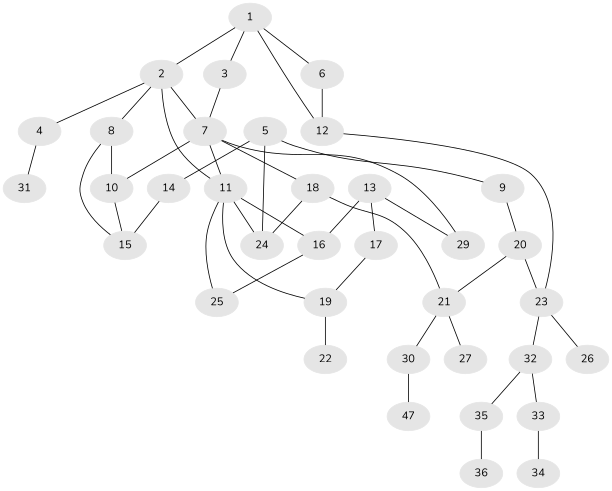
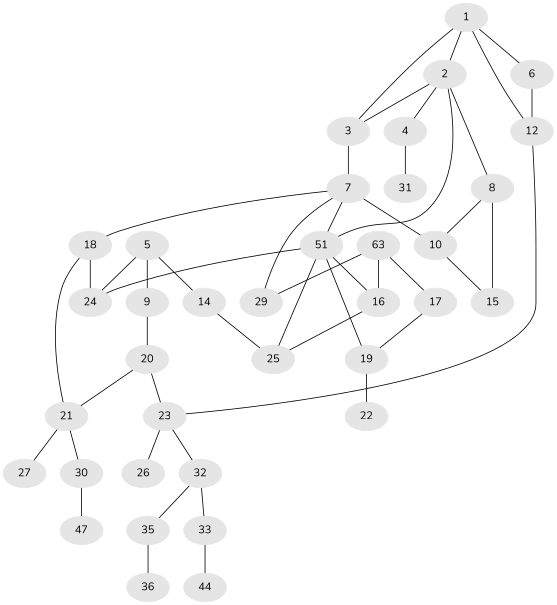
edge "2" -- "7": now "2" -- "3"
node "11": label "11" -> "51"
node "13": label "13" -> "63"
edge "14" -- "15": now "14" -- "25"
node "34": label "34" -> "44"
